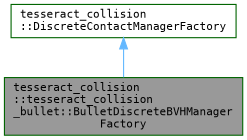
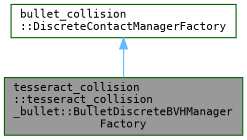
node "tesseract_collision ::DiscreteContactManagerFactory": label "tesseract_collision ::DiscreteContactManagerFactory" -> "bullet_collision ::DiscreteContactManagerFactory"
